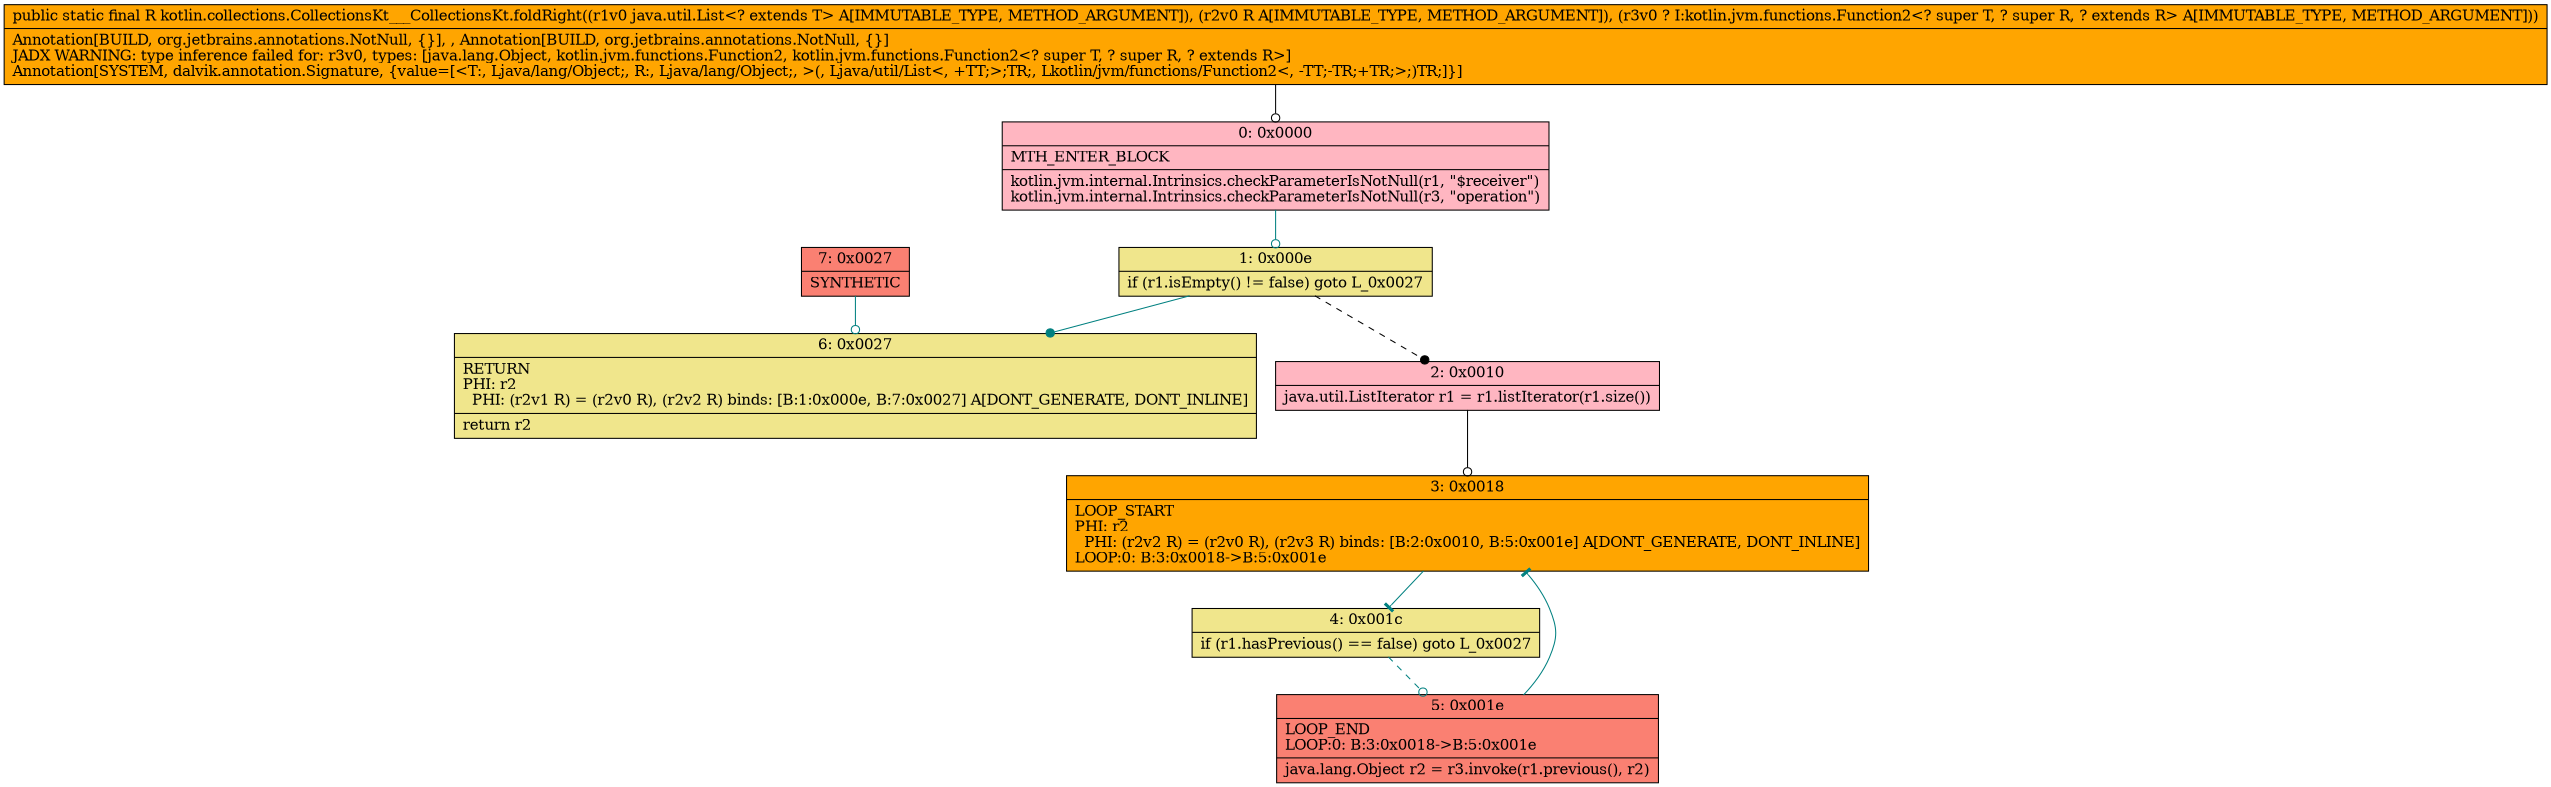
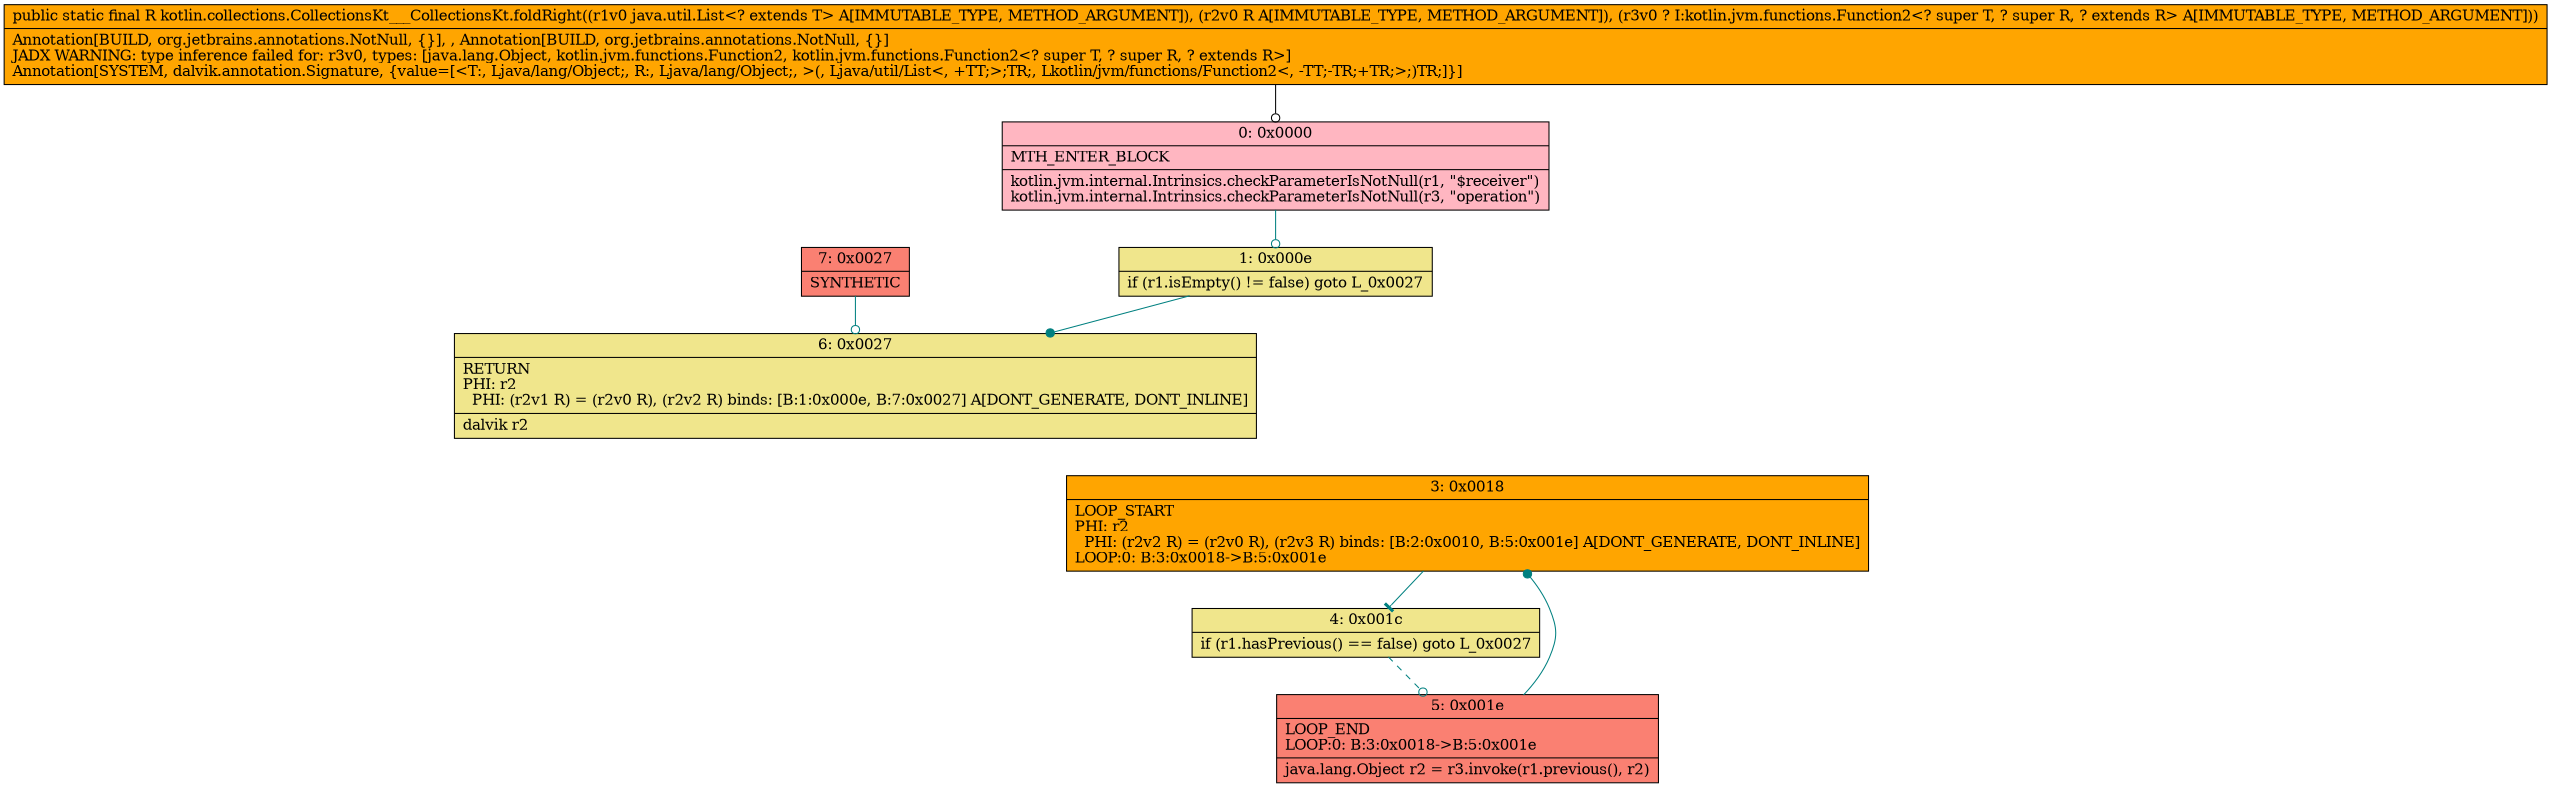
node "2: 0x0010": removed
node "6: 0x0027": text "return r2" -> "dalvik r2"
edge "5: 0x001e" -> "3: 0x0018": arrowhead tee -> dot
